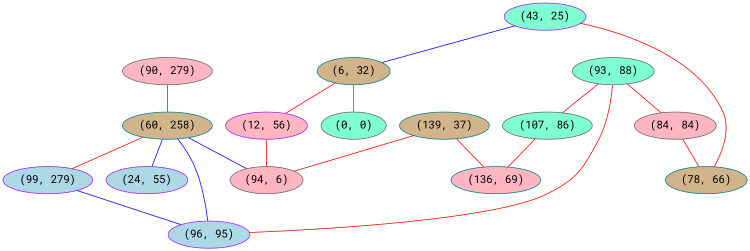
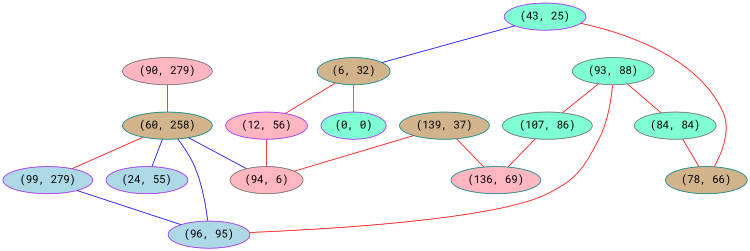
node "(0, 0)": color gray40 -> purple
node "(84, 84)": fillcolor lightpink -> aquamarine
